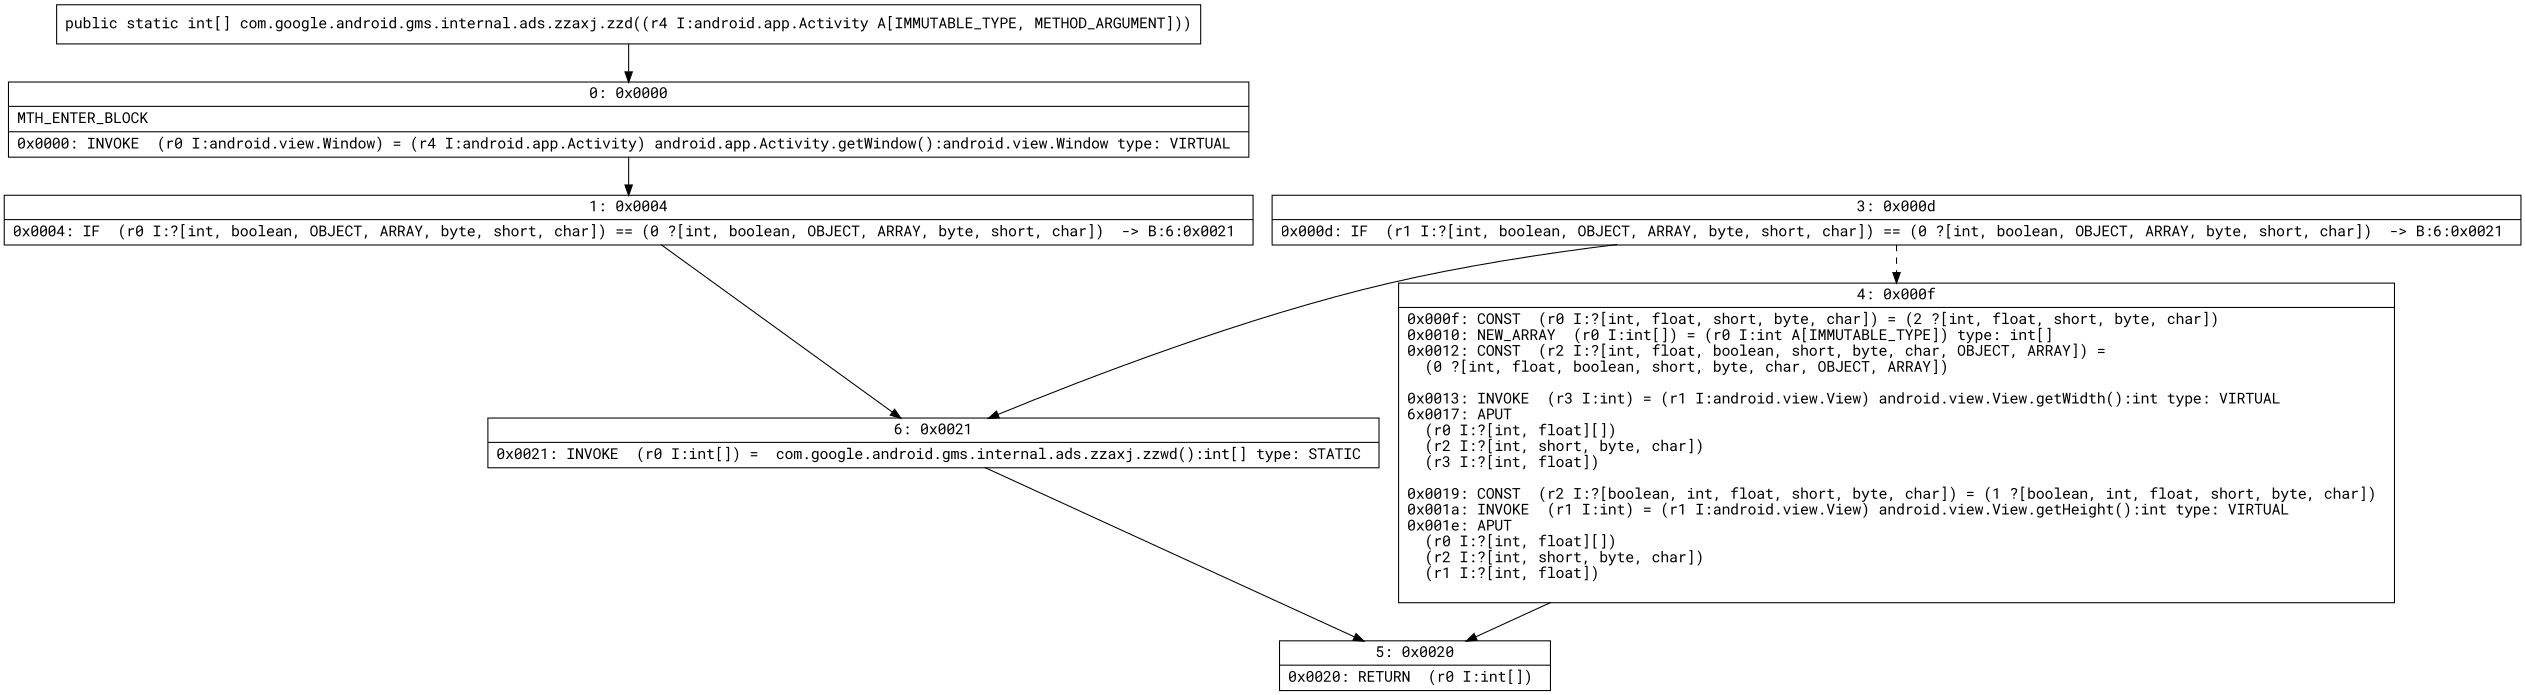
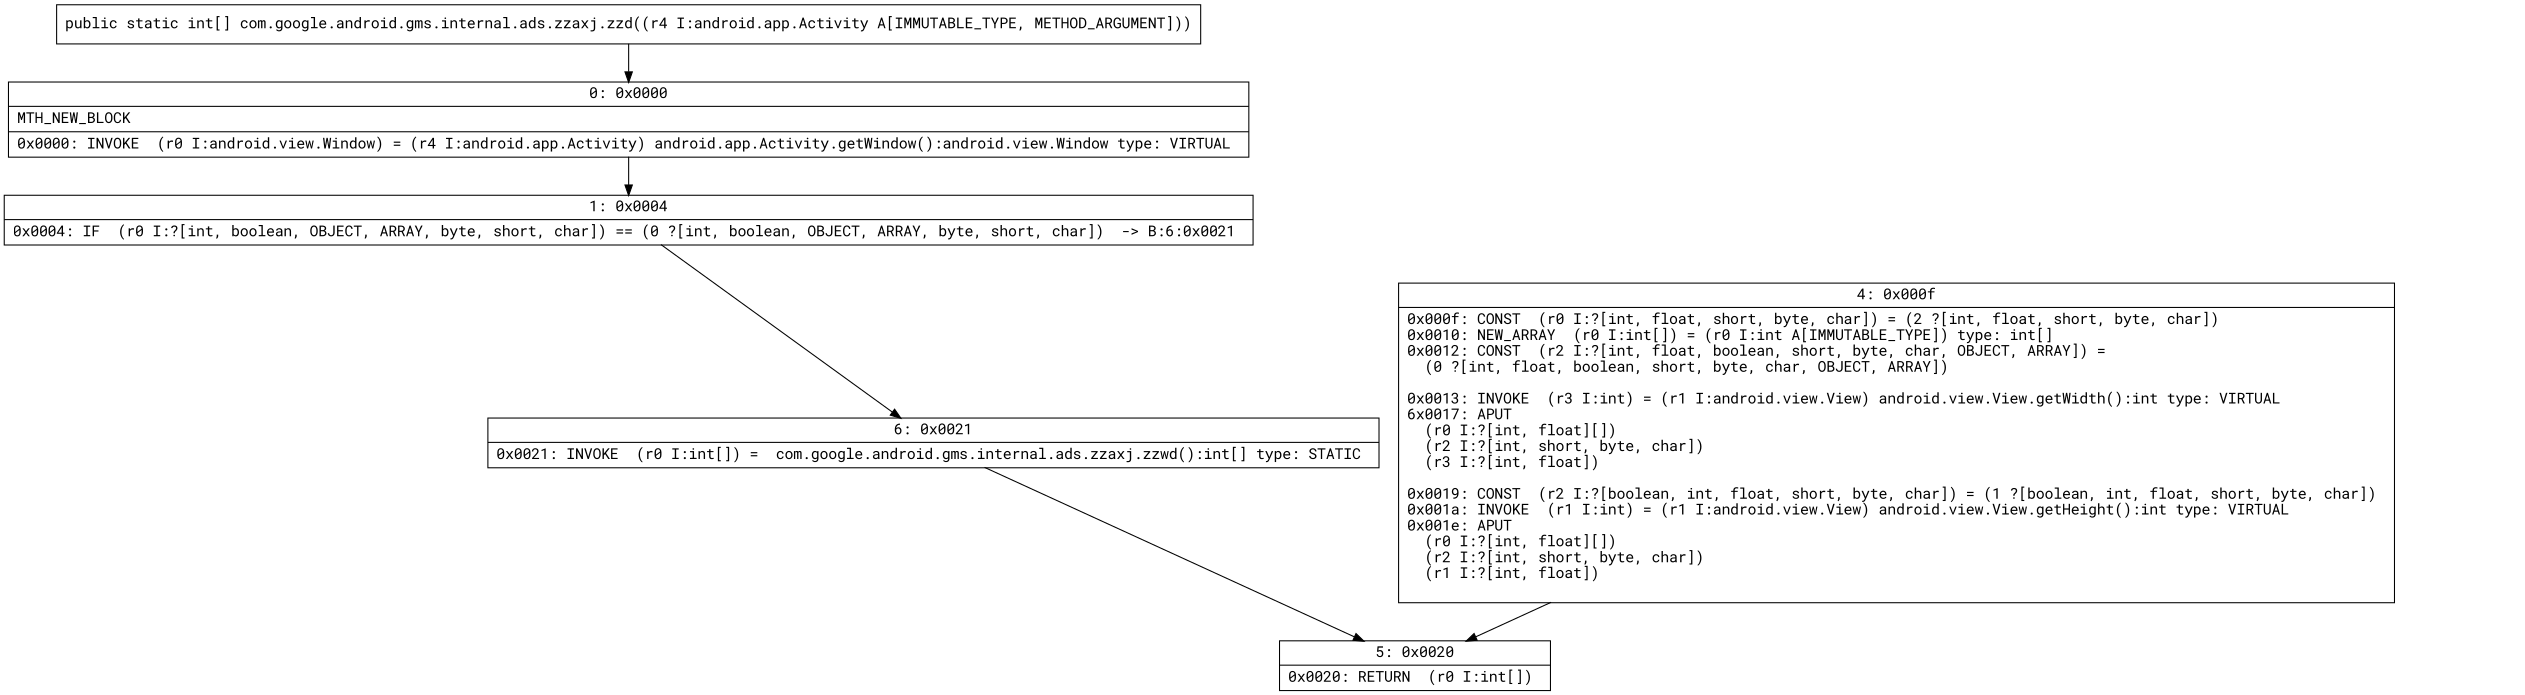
node "0: 0x0000": text "MTH_ENTER_BLOCK" -> "MTH_NEW_BLOCK"
node "3: 0x000d": removed
